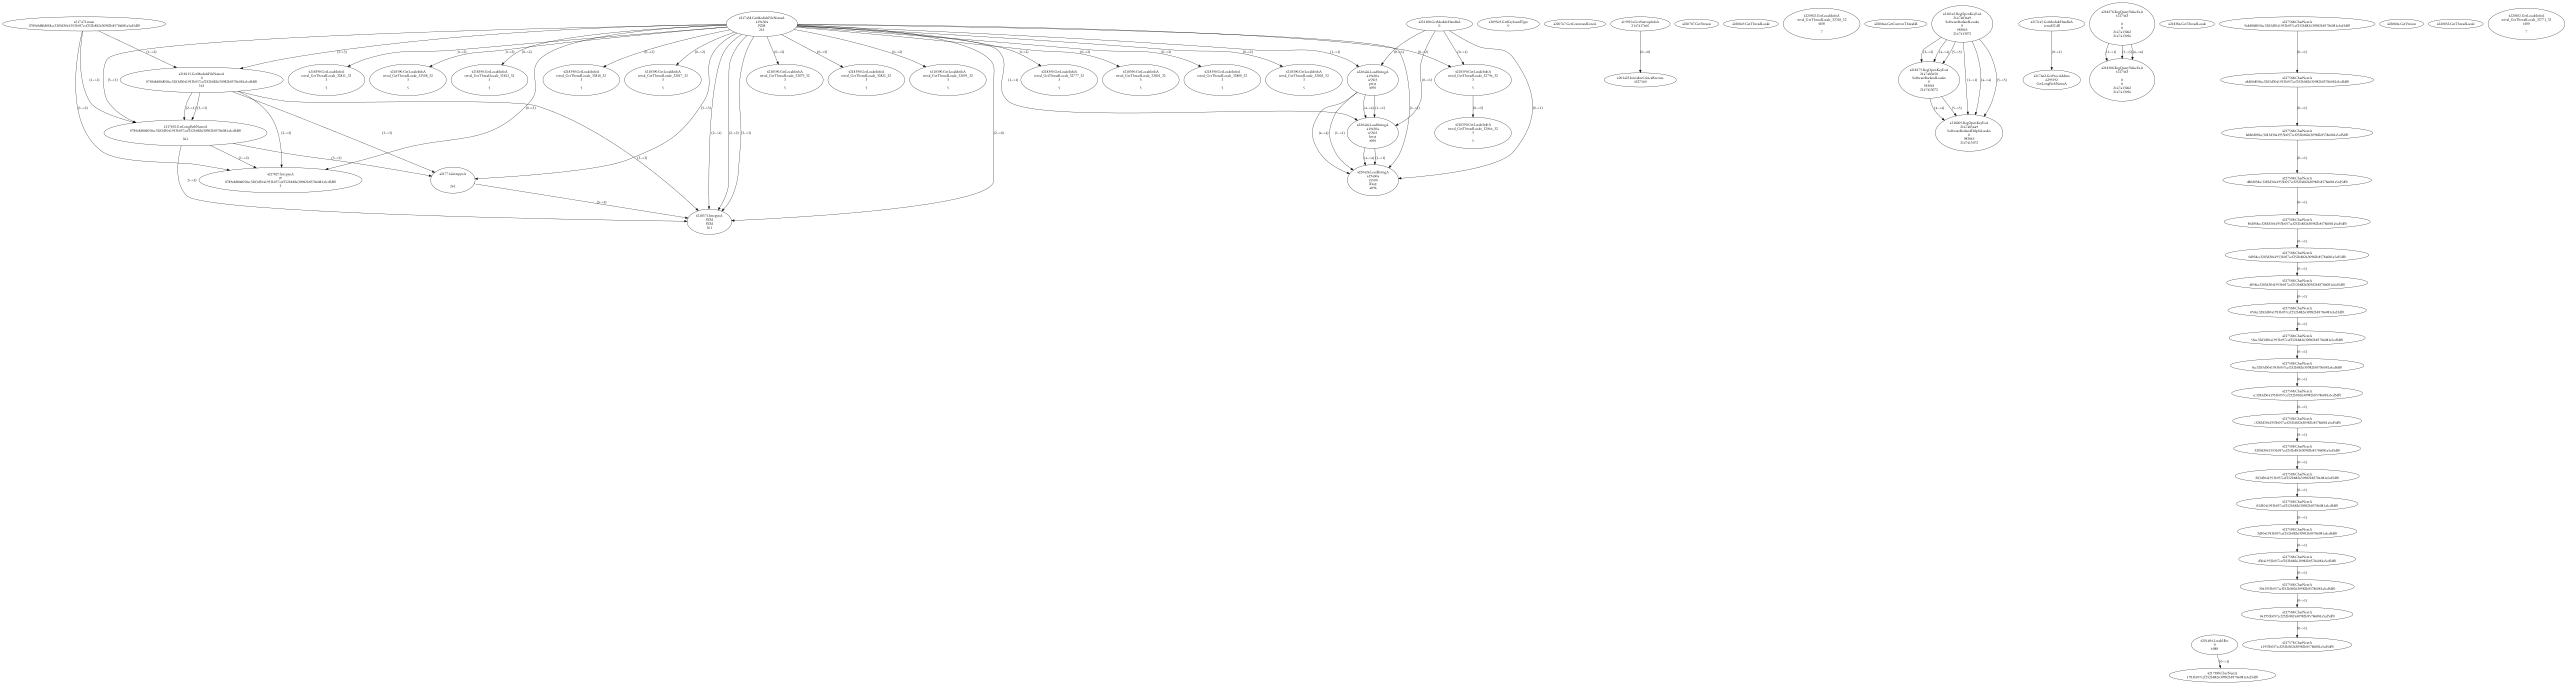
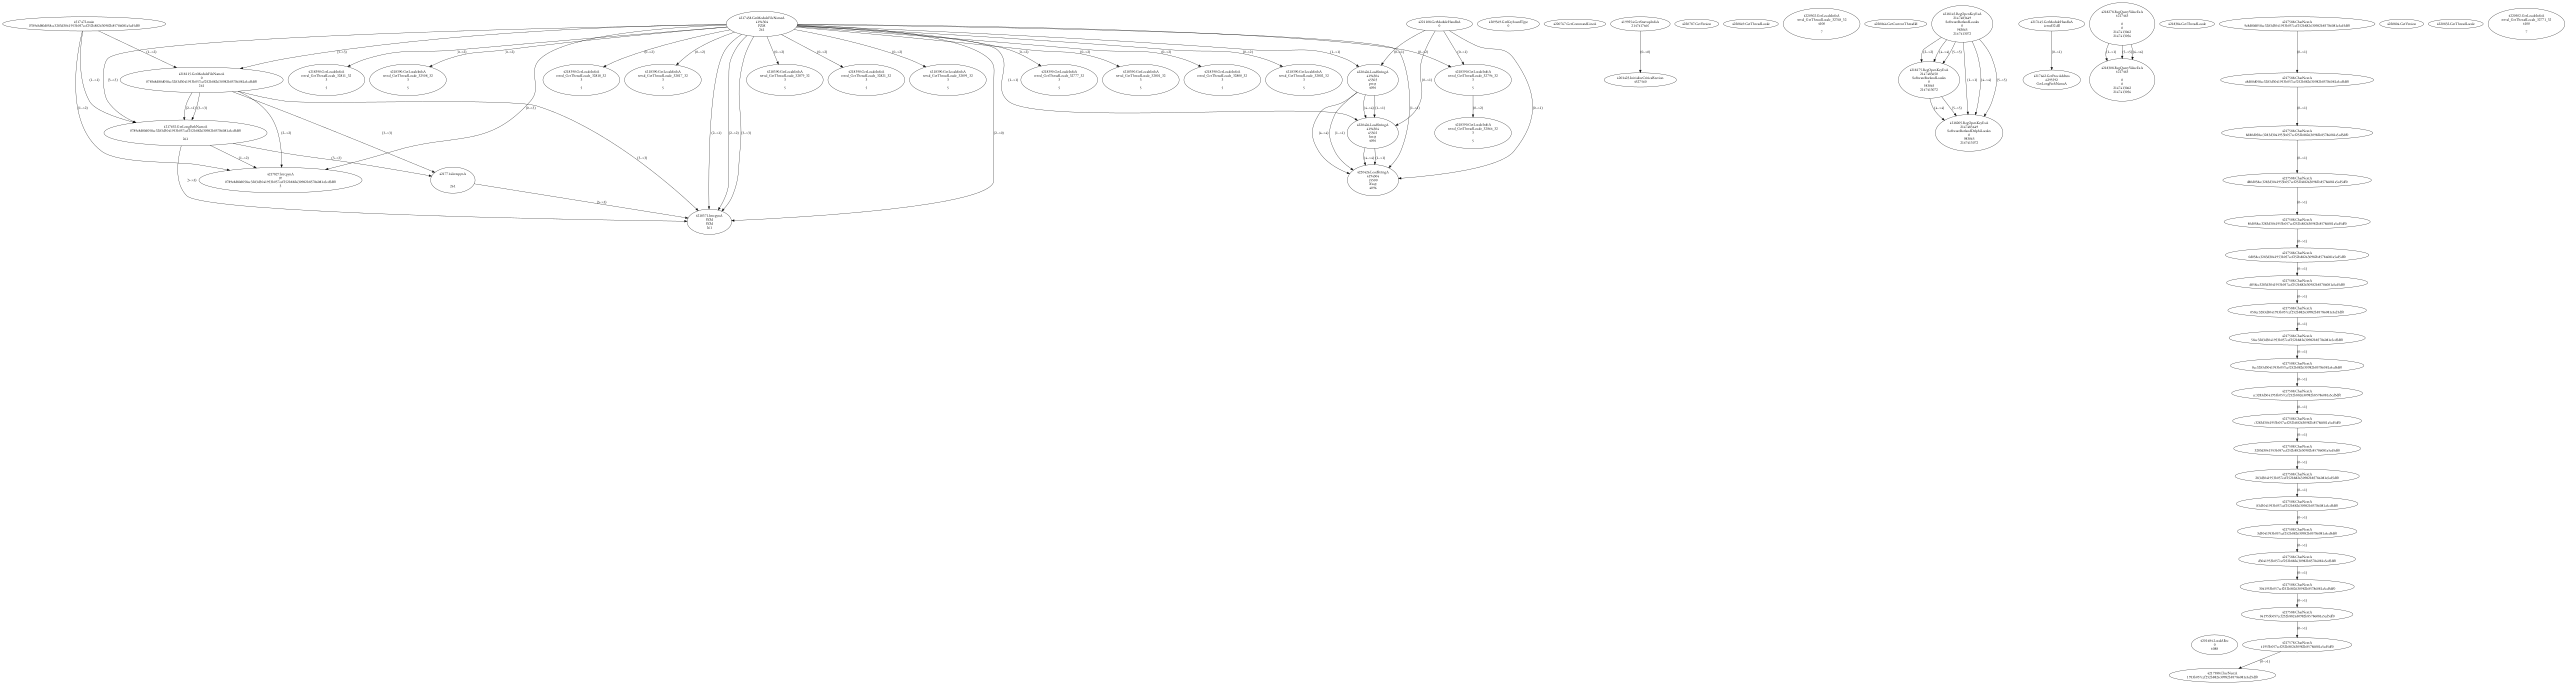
node "4218390.GetLocaleInfoA retval_GetThreadLocale_32812_32 3 5": removed
edge "4217458.GetModuleFileNameA 4194304 PZM 261" -> "4217714.lstrcpynA 261": removed, label "(3-->3)"
edge "4201484.LocalAlloc 0 4088" -> "4217588.CharNextA 1953b057ccf252b882630982b85786081a5cd5df0": now "4217578.CharNextA 41953b057ccf252b882630982b85786081a5cd5df0" -> "4217588.CharNextA 1953b057ccf252b882630982b85786081a5cd5df0"
